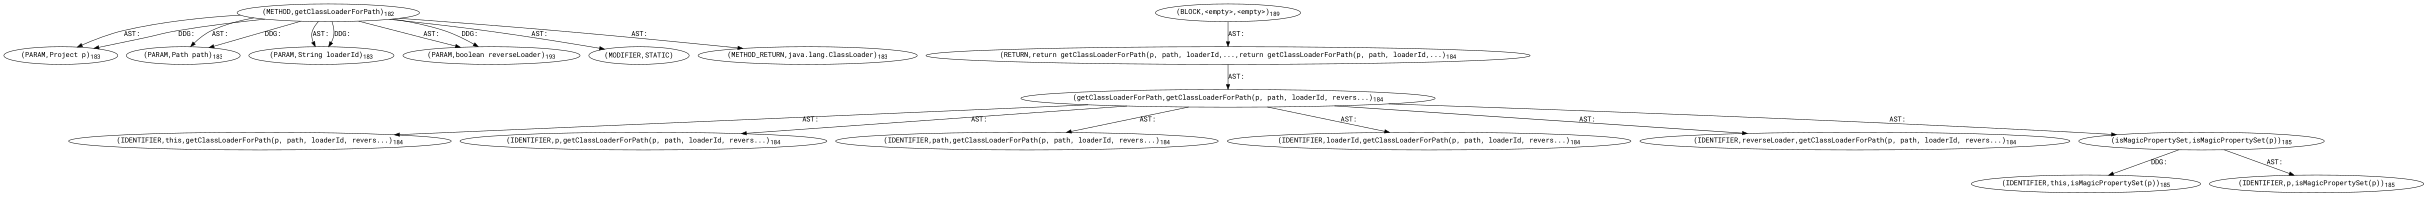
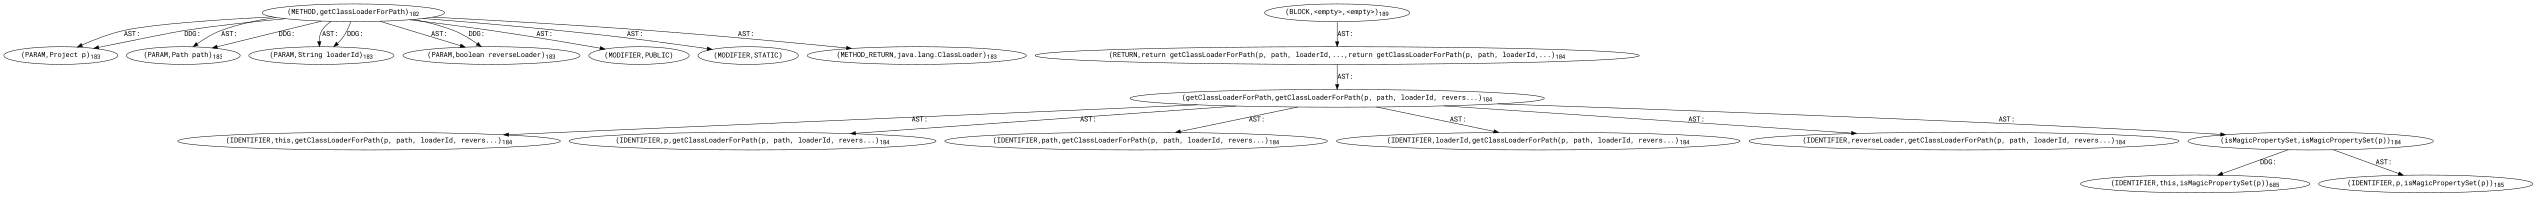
node "(PARAM,boolean reverseLoader)": text "193" -> "183"
node "(MODIFIER,PUBLIC)": added
node "(isMagicPropertySet,isMagicPropertySet(p))": text "185" -> "184"
node "(IDENTIFIER,this,isMagicPropertySet(p))": text "185" -> "685"
